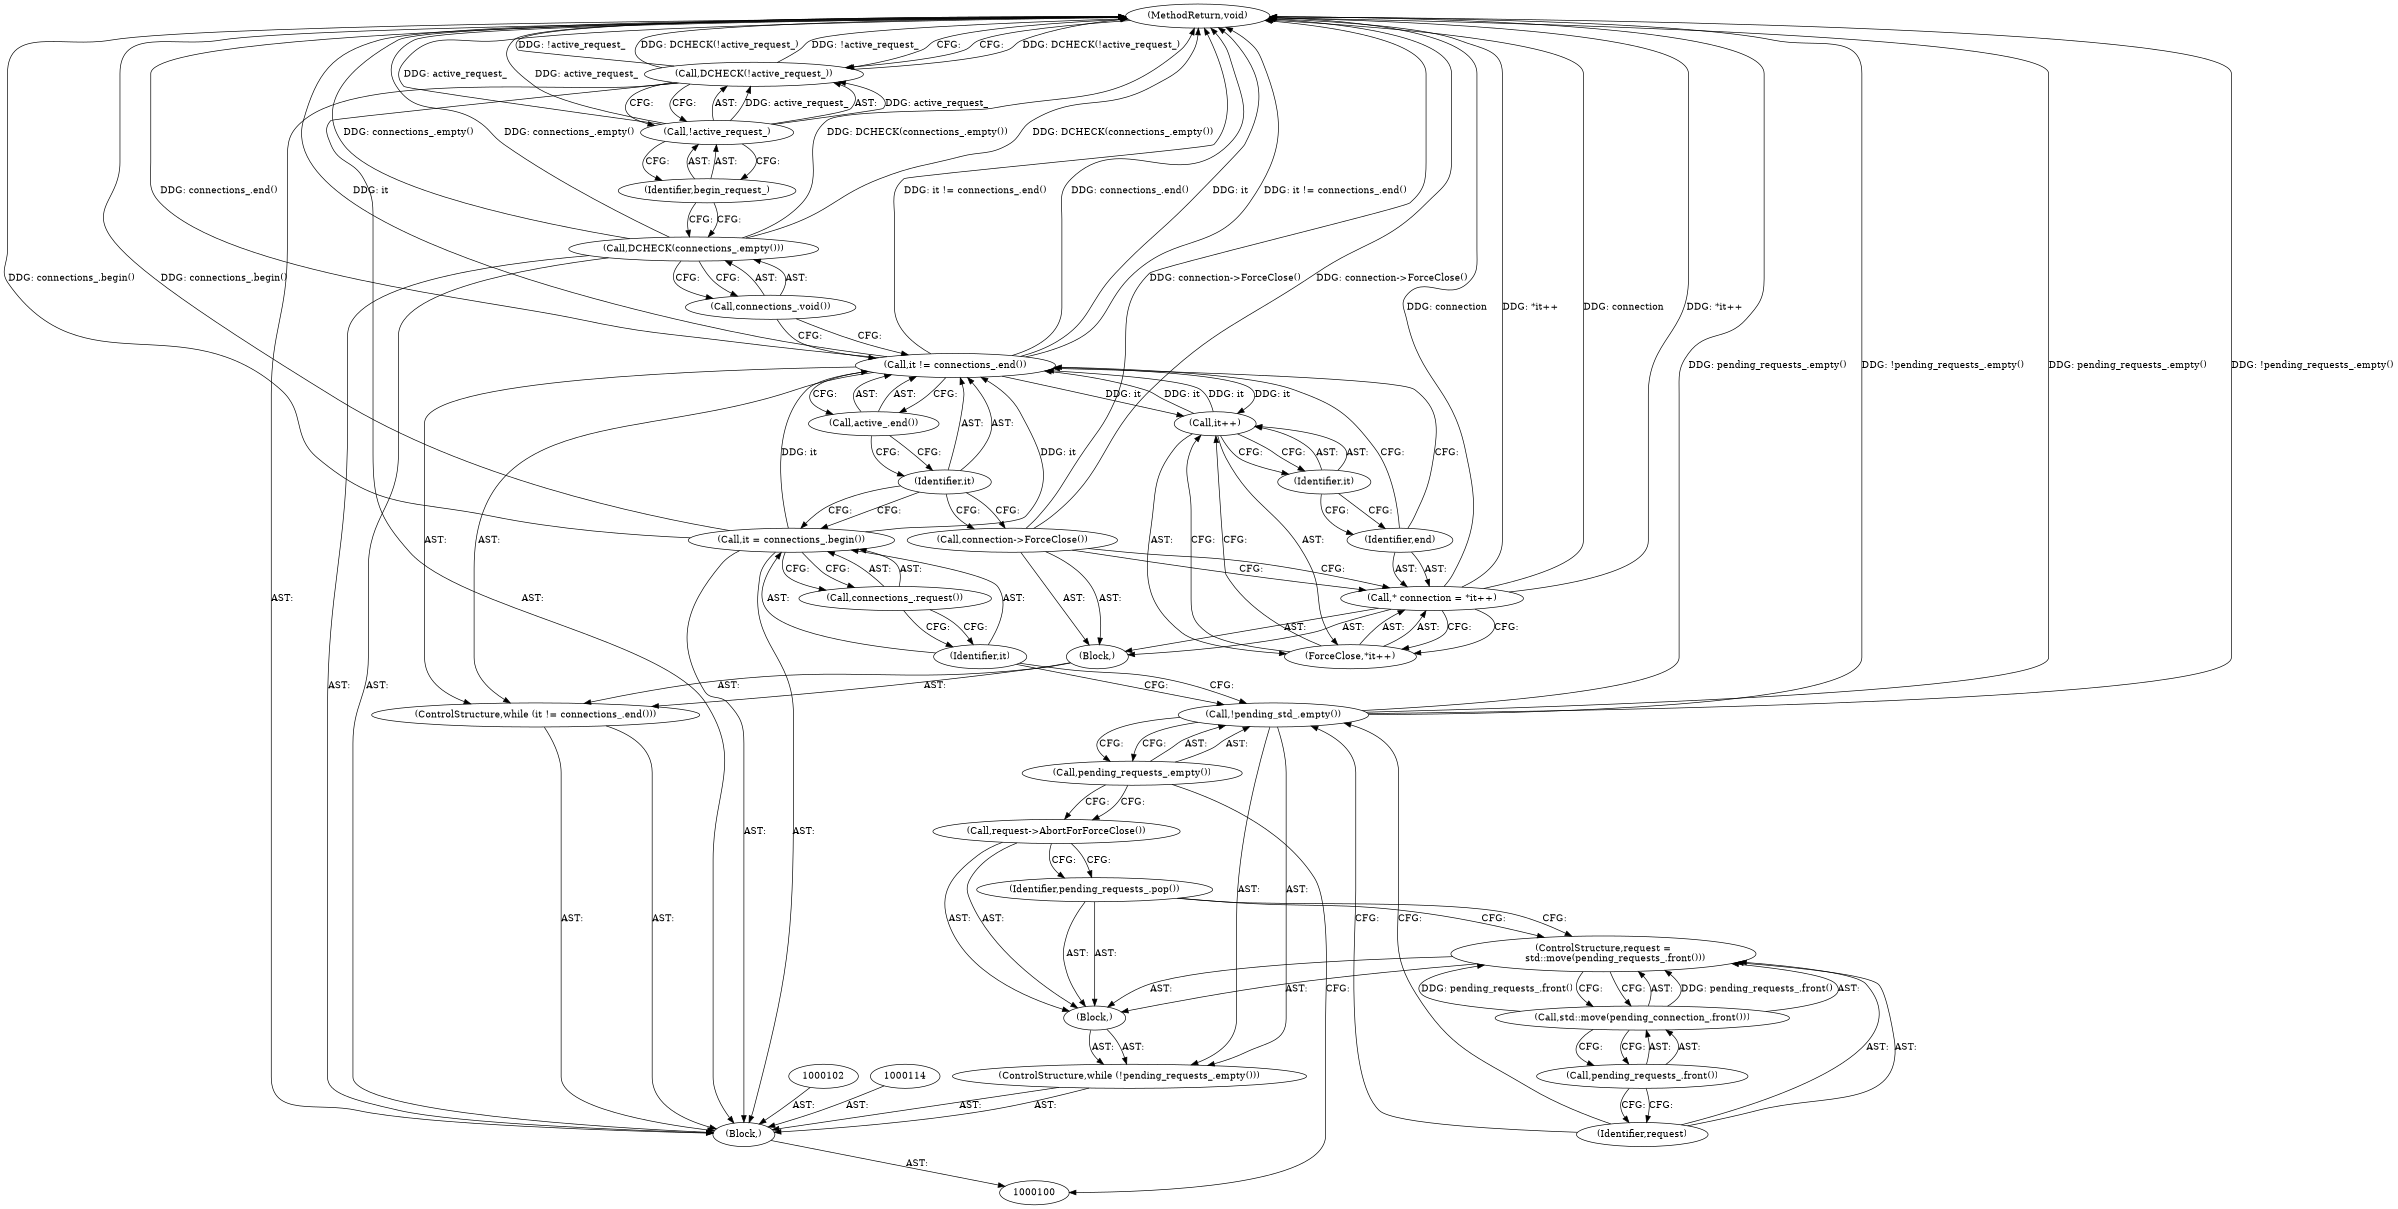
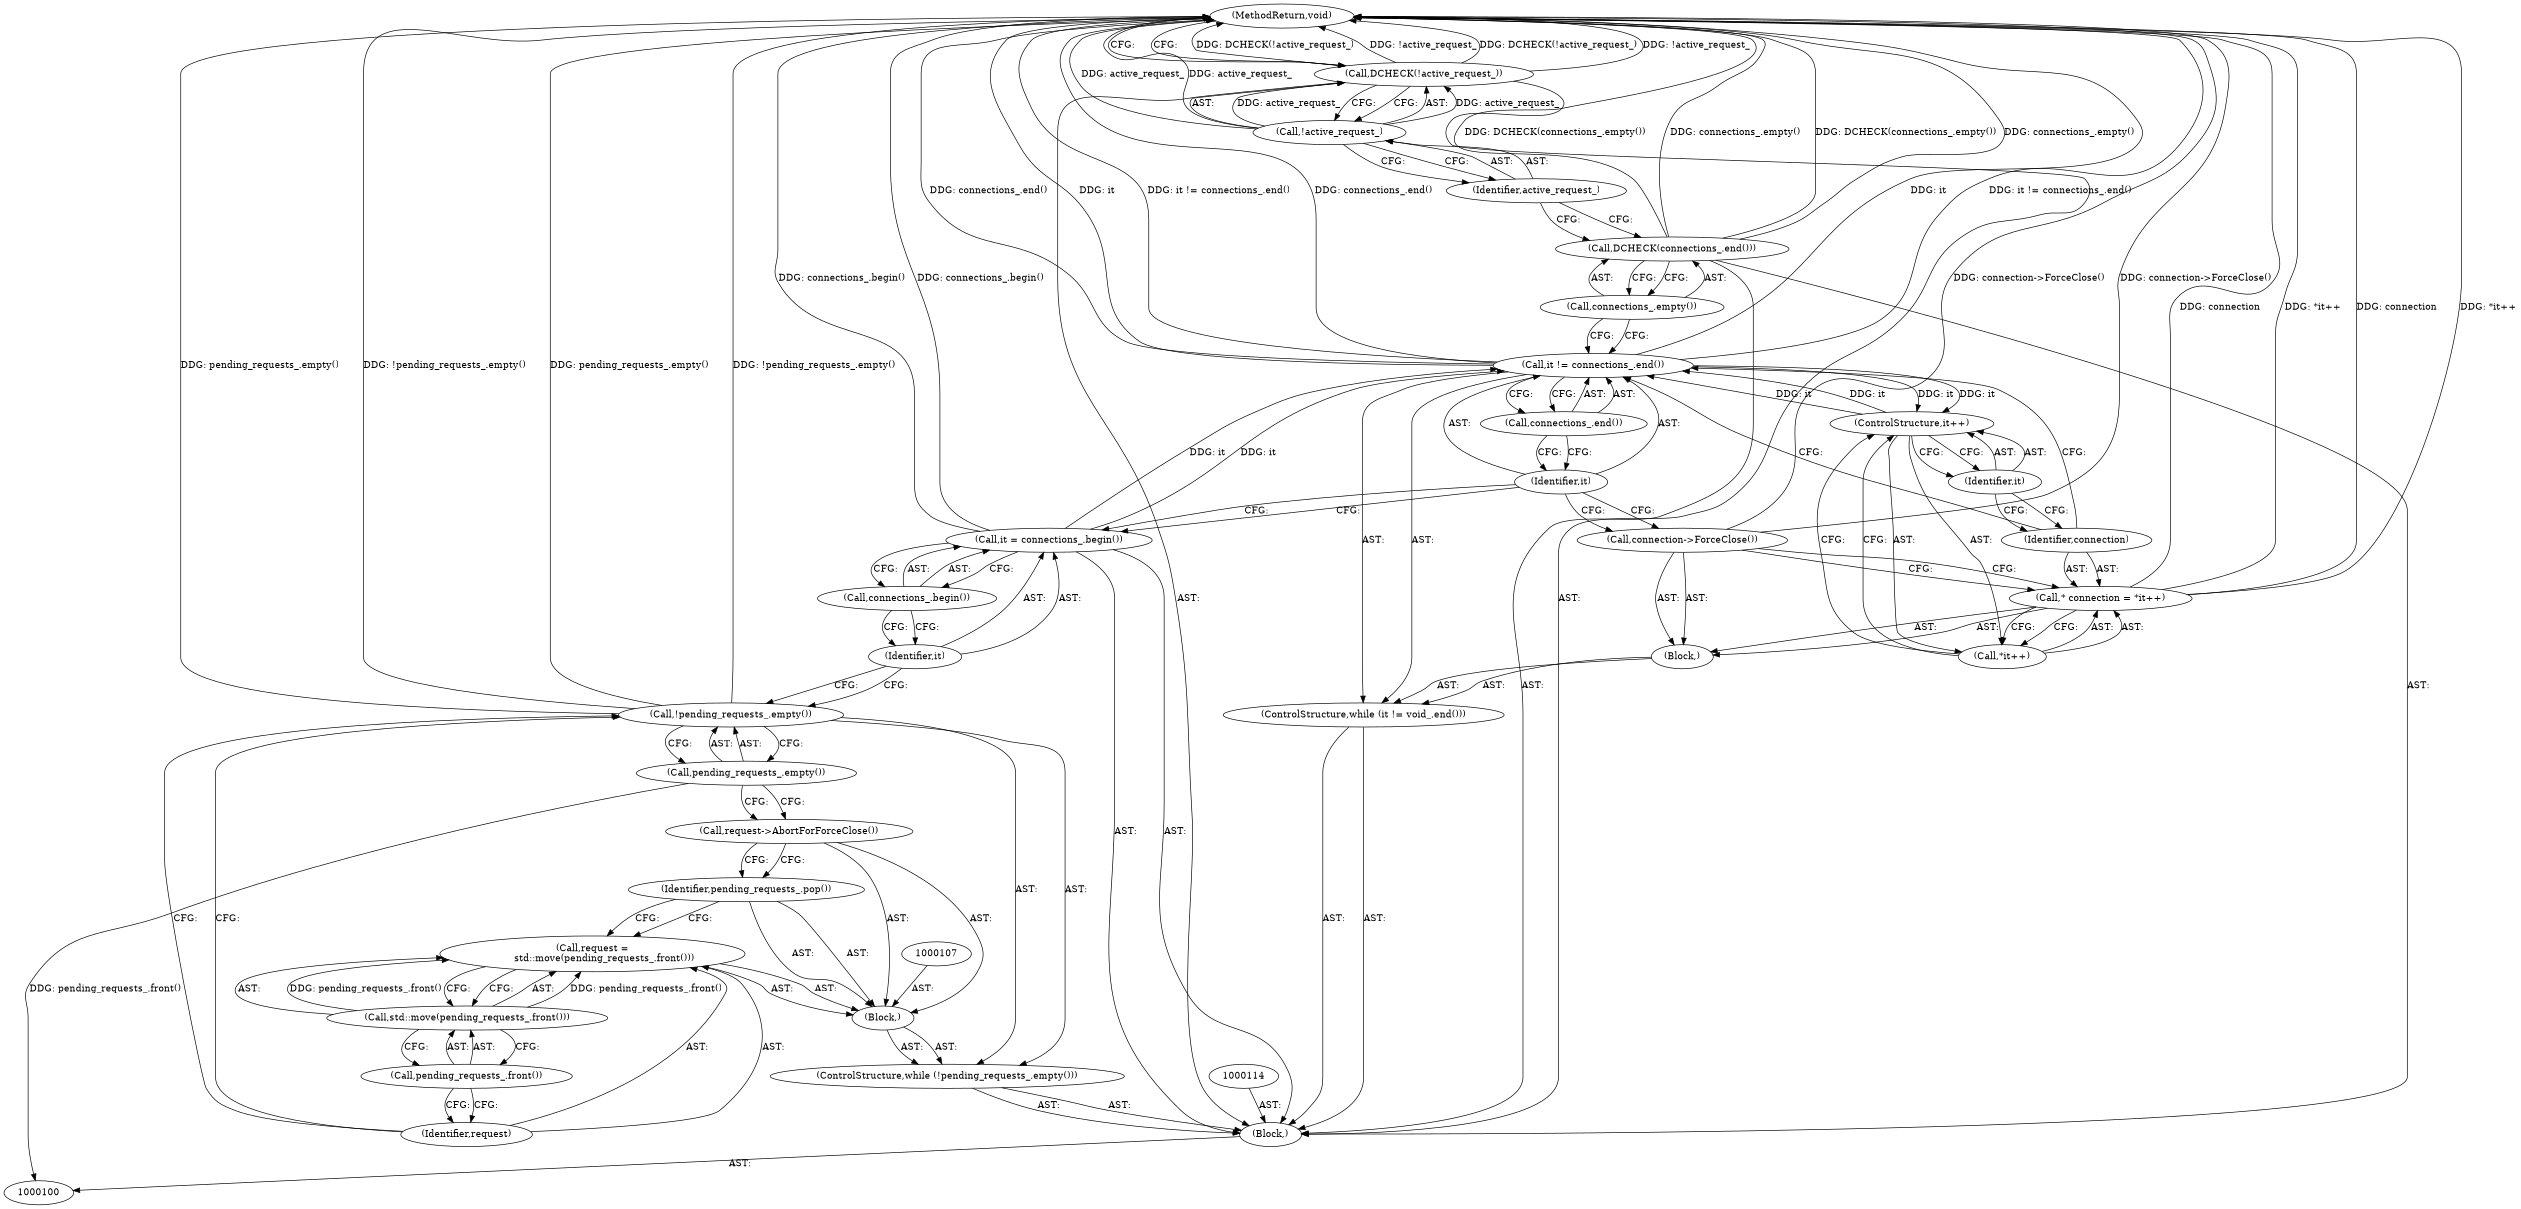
node "(Identifier,begin_request_)": label "(Identifier,begin_request_)" -> "(Identifier,active_request_)"
node "(Call,DCHECK(connections_.empty()))": label "(Call,DCHECK(connections_.empty()))" -> "(Call,DCHECK(connections_.end()))"
node "(Call,connections_.void())": label "(Call,connections_.void())" -> "(Call,connections_.empty())"
node "(Call,active_.end())": label "(Call,active_.end())" -> "(Call,connections_.end())"
node "(Call,it++)": label "(Call,it++)" -> "(ControlStructure,it++)"
node "(Identifier,end)": label "(Identifier,end)" -> "(Identifier,connection)"
node "(Call,connections_.request())": label "(Call,connections_.request())" -> "(Call,connections_.begin())"
node "(ForceClose,*it++)": label "(ForceClose,*it++)" -> "(Call,*it++)"
node "(ControlStructure,while (it != connections_.end()))": label "(ControlStructure,while (it != connections_.end()))" -> "(ControlStructure,while (it != void_.end()))"
node "(Call,!pending_std_.empty())": label "(Call,!pending_std_.empty())" -> "(Call,!pending_requests_.empty())"
node "1000107": added
node "(ControlStructure,request = std::move(pending_requests_.front()))": label "(ControlStructure,request = std::move(pending_requests_.front()))" -> "(Call,request = std::move(pending_requests_.front()))"
edge "(Call,pending_requests_.empty())" -> "1000100": label "CFG: " -> "DDG: pending_requests_.front()"
node "(Call,std::move(pending_connection_.front()))": label "(Call,std::move(pending_connection_.front()))" -> "(Call,std::move(pending_requests_.front()))"
node "1000102": removed
